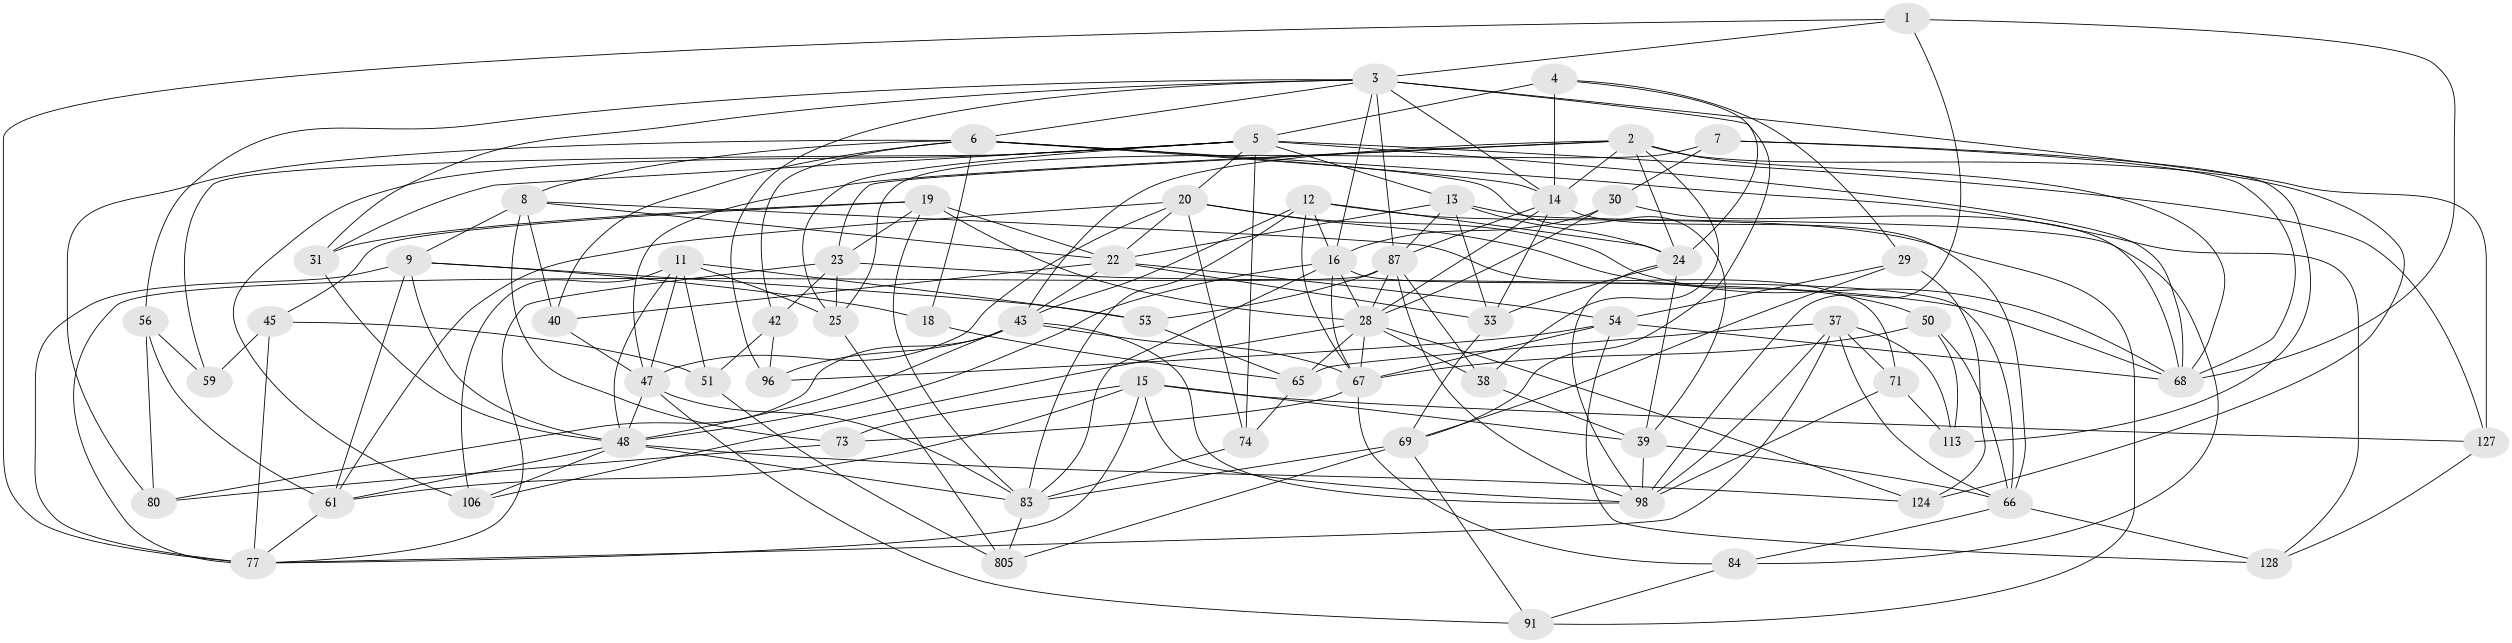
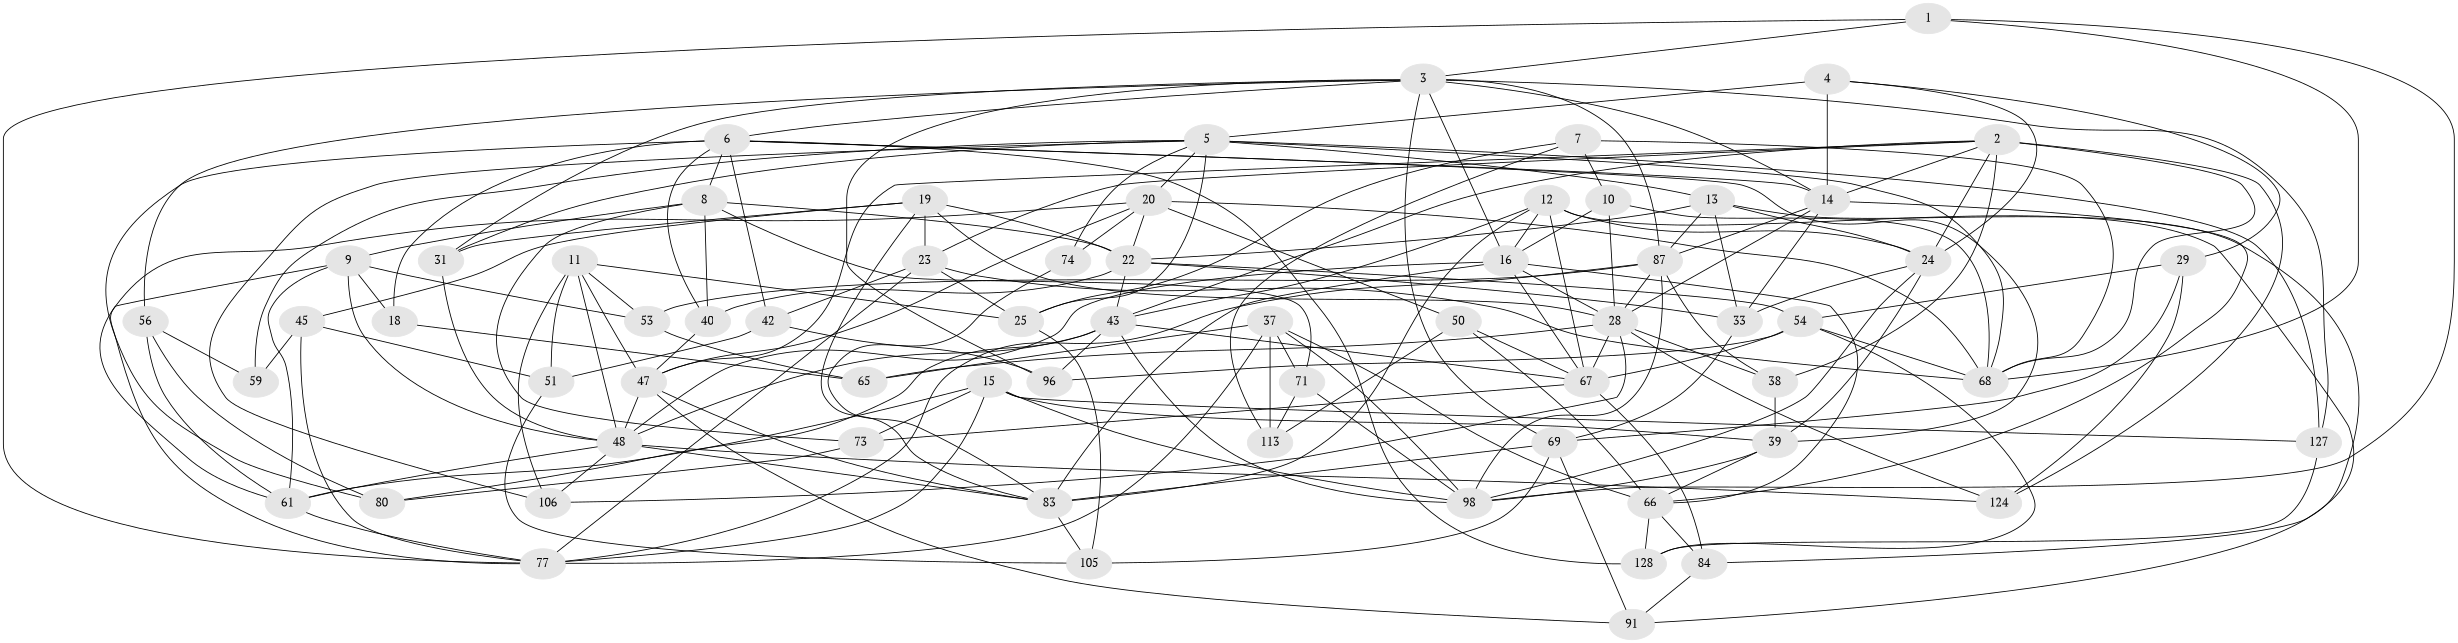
node "30": label "30" -> "10"
edge "65" -- "74": removed
node "805": label "805" -> "105"
